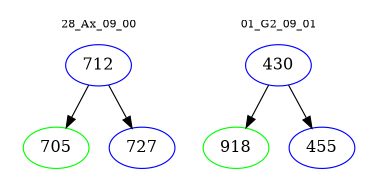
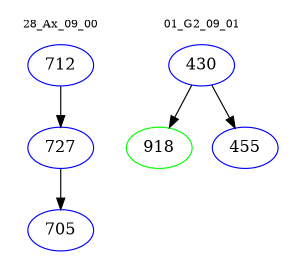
edge "712" -> "705": now "727" -> "705"
node "705": color green -> blue
